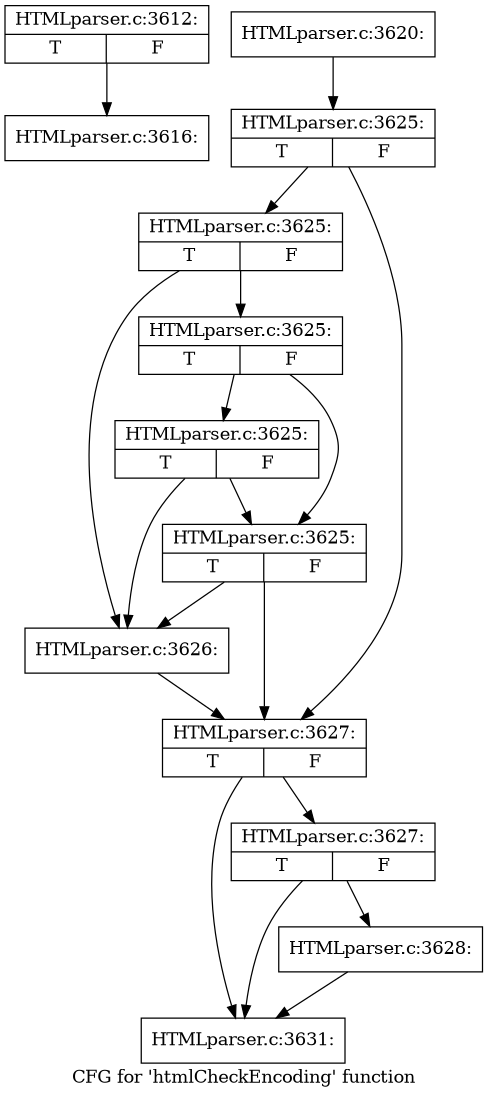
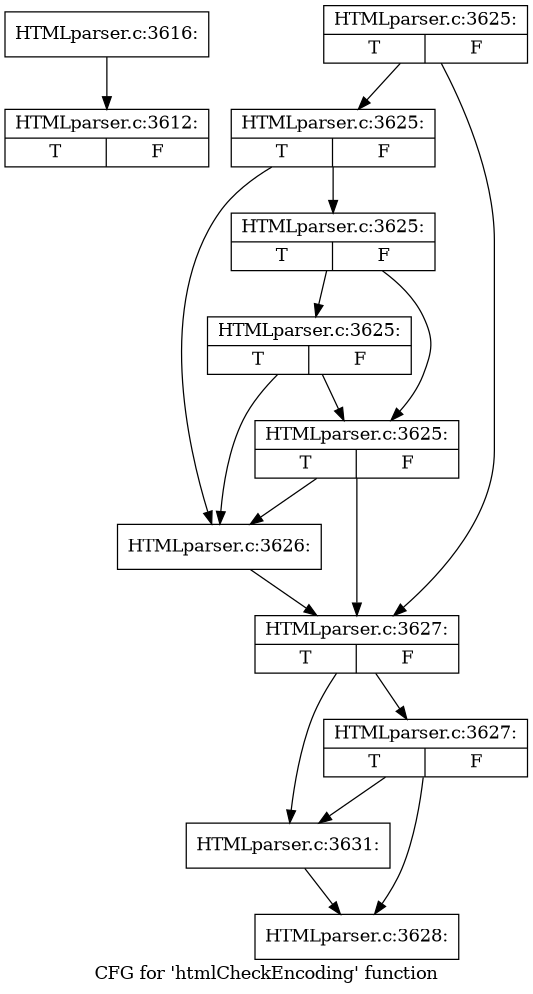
node "HTMLparser.c:3620:": removed
edge "HTMLparser.c:3612:" -> "HTMLparser.c:3616:": reversed
edge "HTMLparser.c:3628:" -> "HTMLparser.c:3631:": reversed
